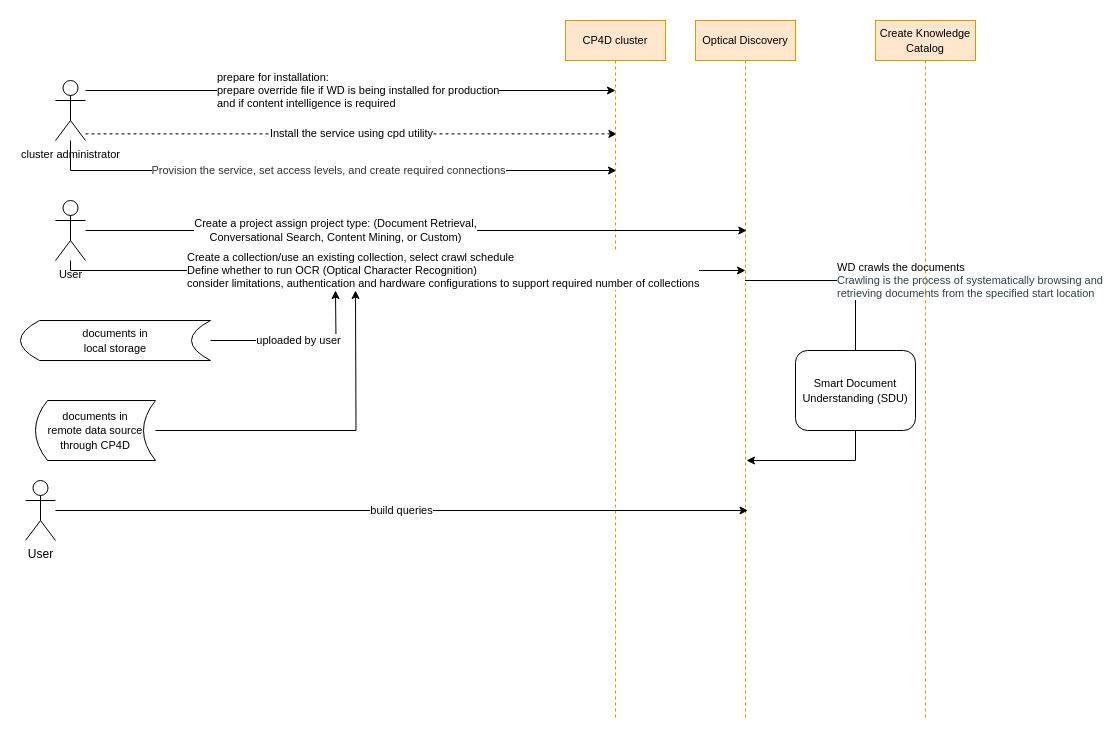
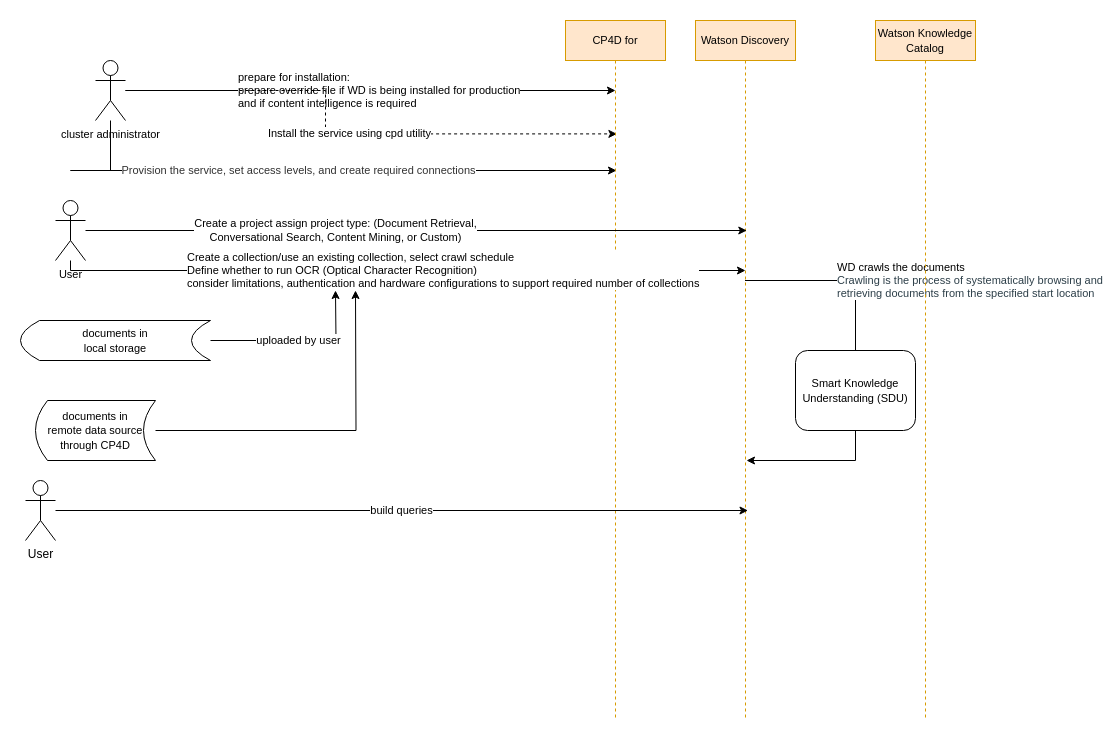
node "CP4D cluster": label "CP4D cluster" -> "CP4D for"
node "Optical Discovery": label "Optical Discovery" -> "Watson Discovery"
node "Create Knowledge Catalog": label "Create Knowledge Catalog" -> "Watson Knowledge Catalog"
node "cluster administrator": moved (71, 111) -> (111, 91)
node "Smart Document Understanding (SDU)": label "Smart Document Understanding (SDU)" -> "Smart Knowledge Understanding (SDU)"
